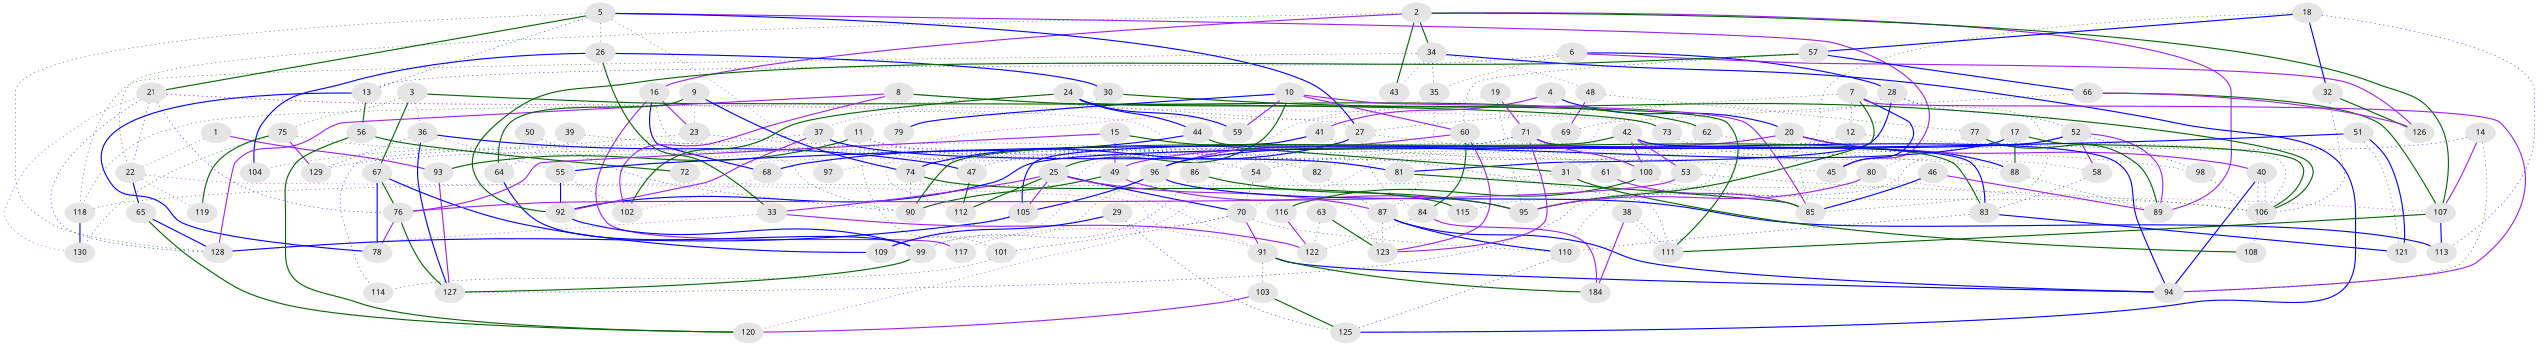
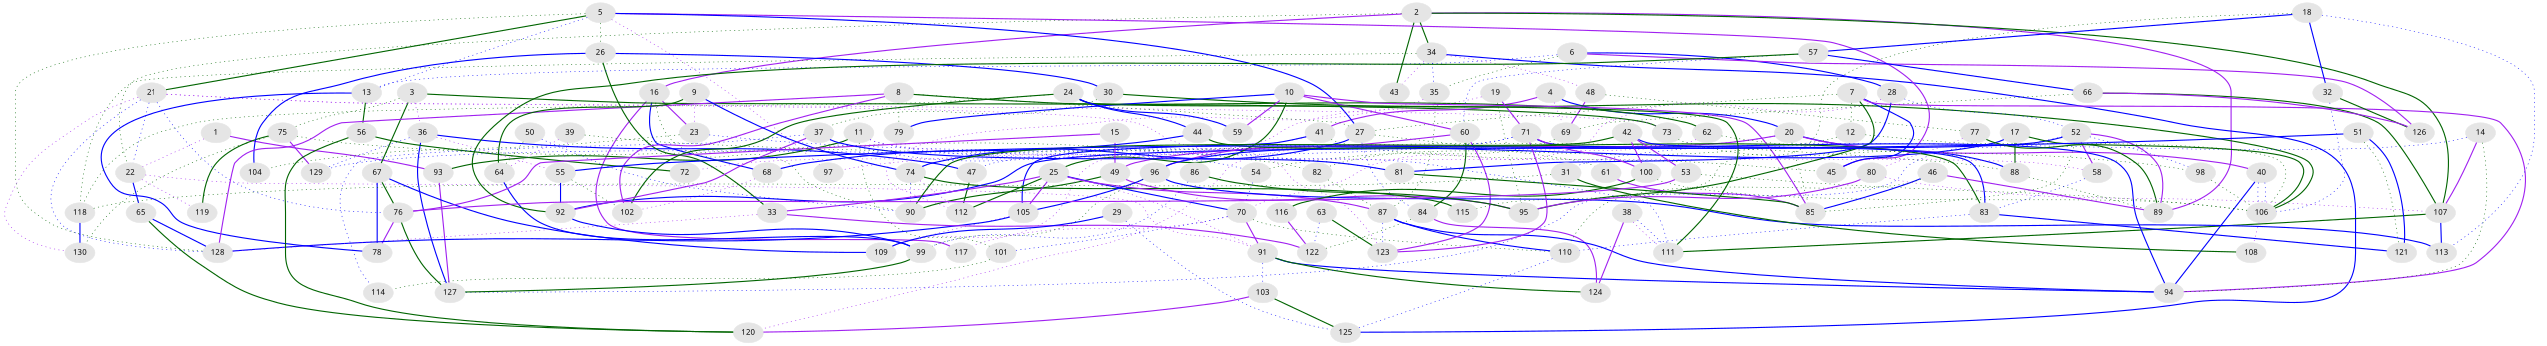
edge "15" -- "31": removed
edge "28" -- "85": now "52" -- "85"
node "184": label "184" -> "124"
